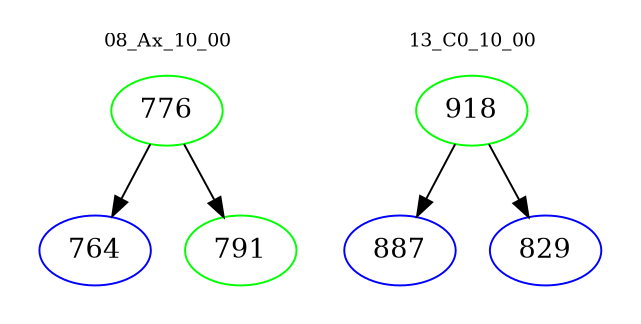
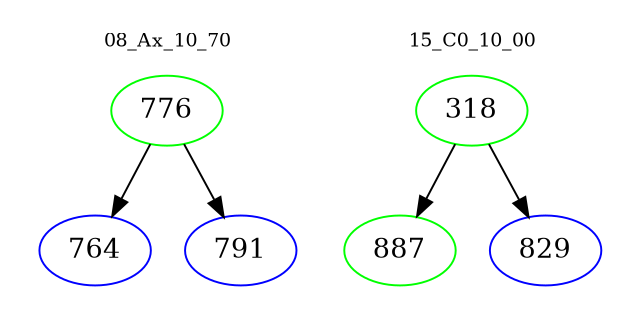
cluster "08_Ax_10_00": label "08_Ax_10_00" -> "08_Ax_10_70"
cluster "13_C0_10_00": label "13_C0_10_00" -> "15_C0_10_00"
node "918": label "918" -> "318"
node "791": color green -> blue
node "887": color blue -> green
